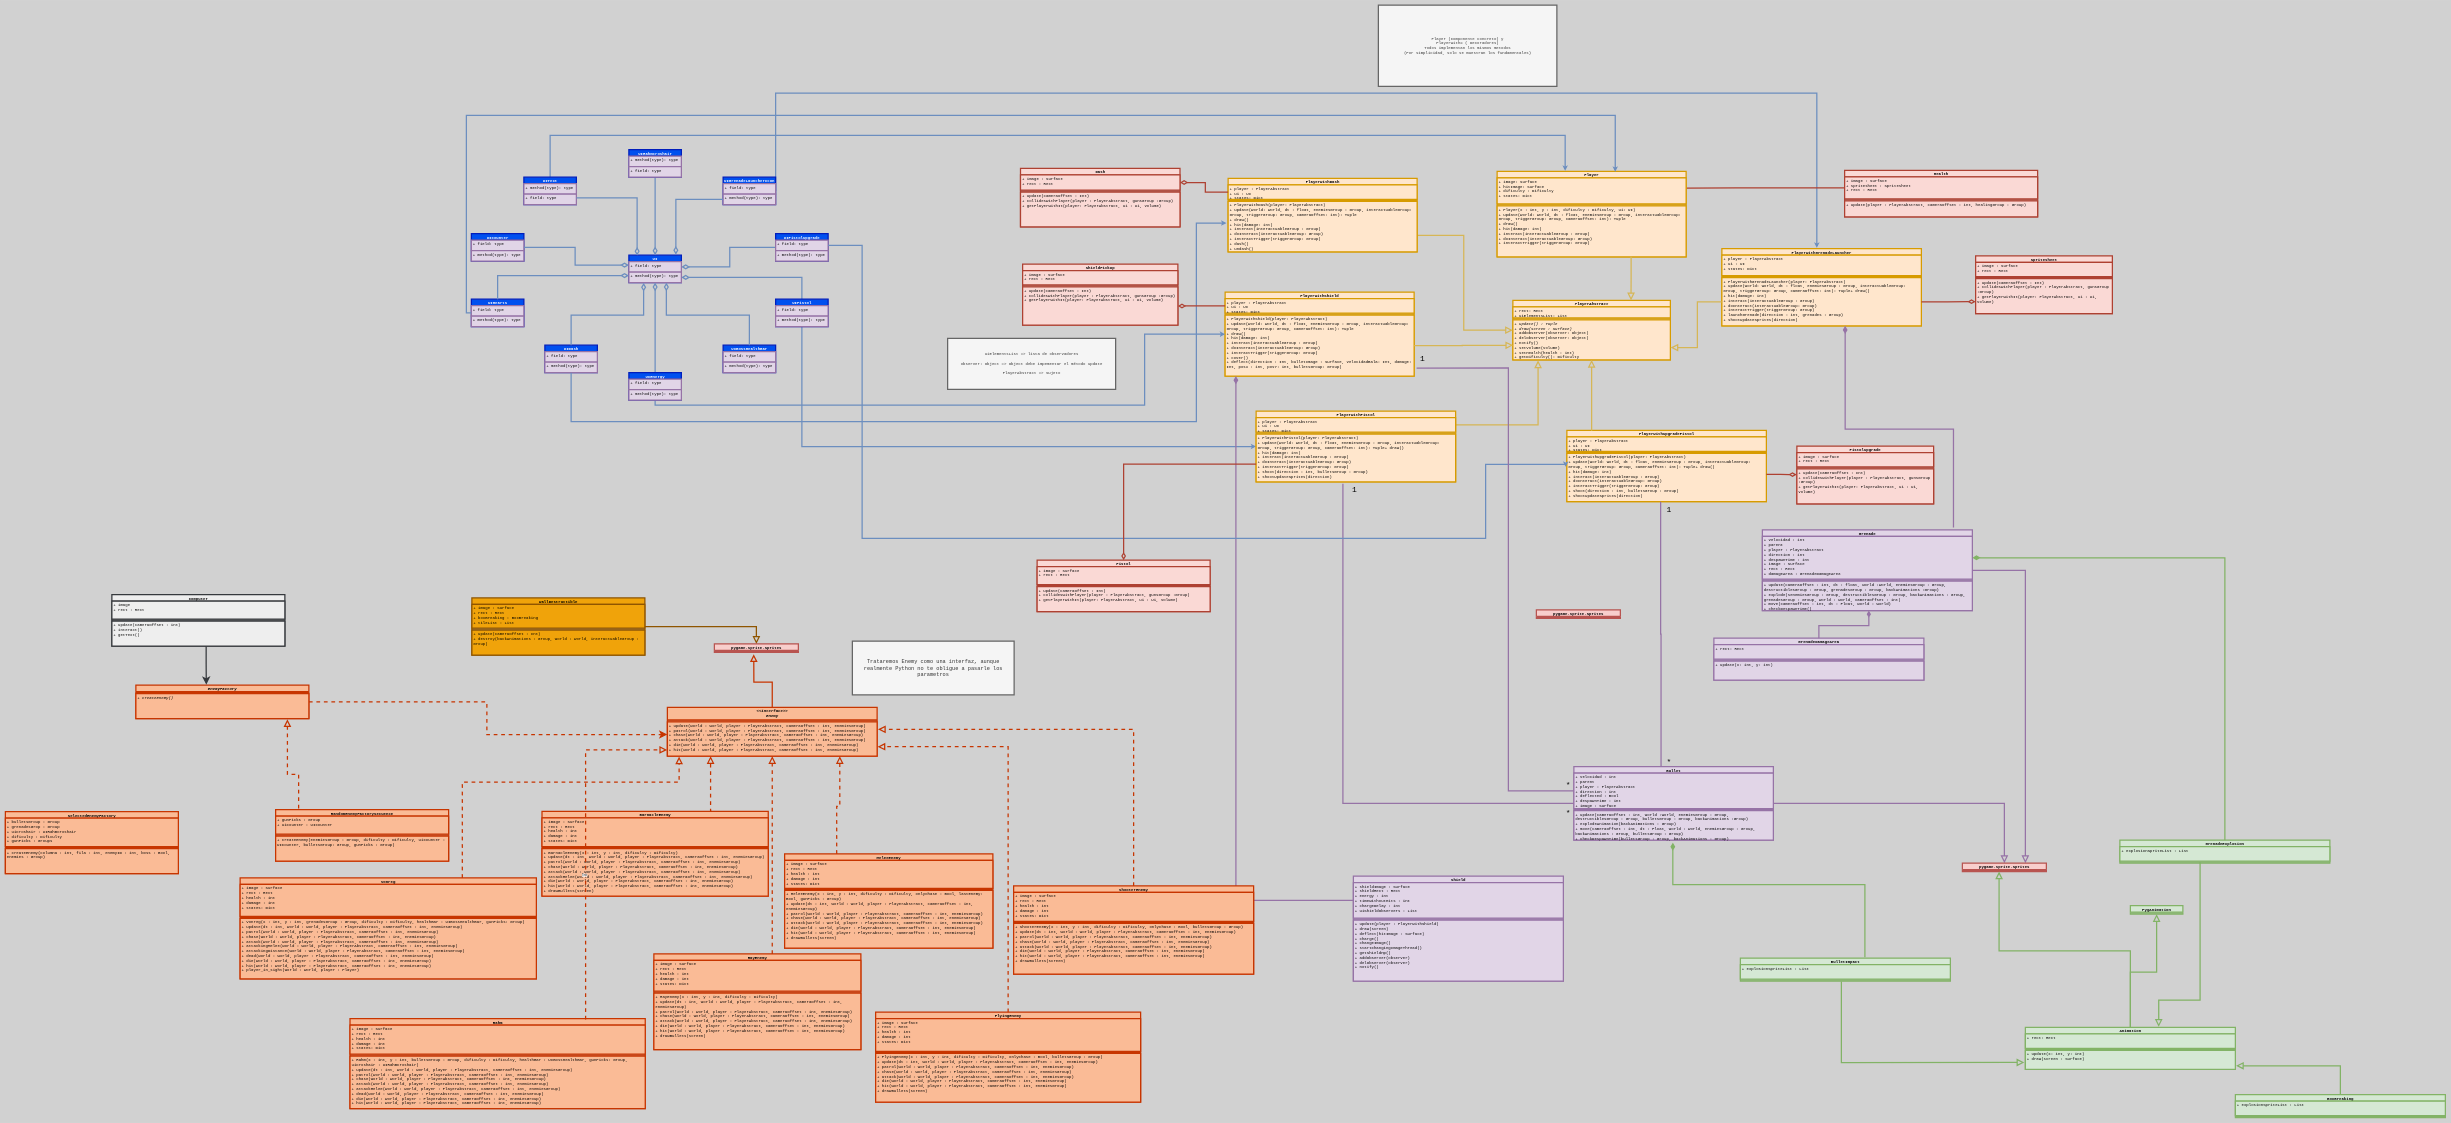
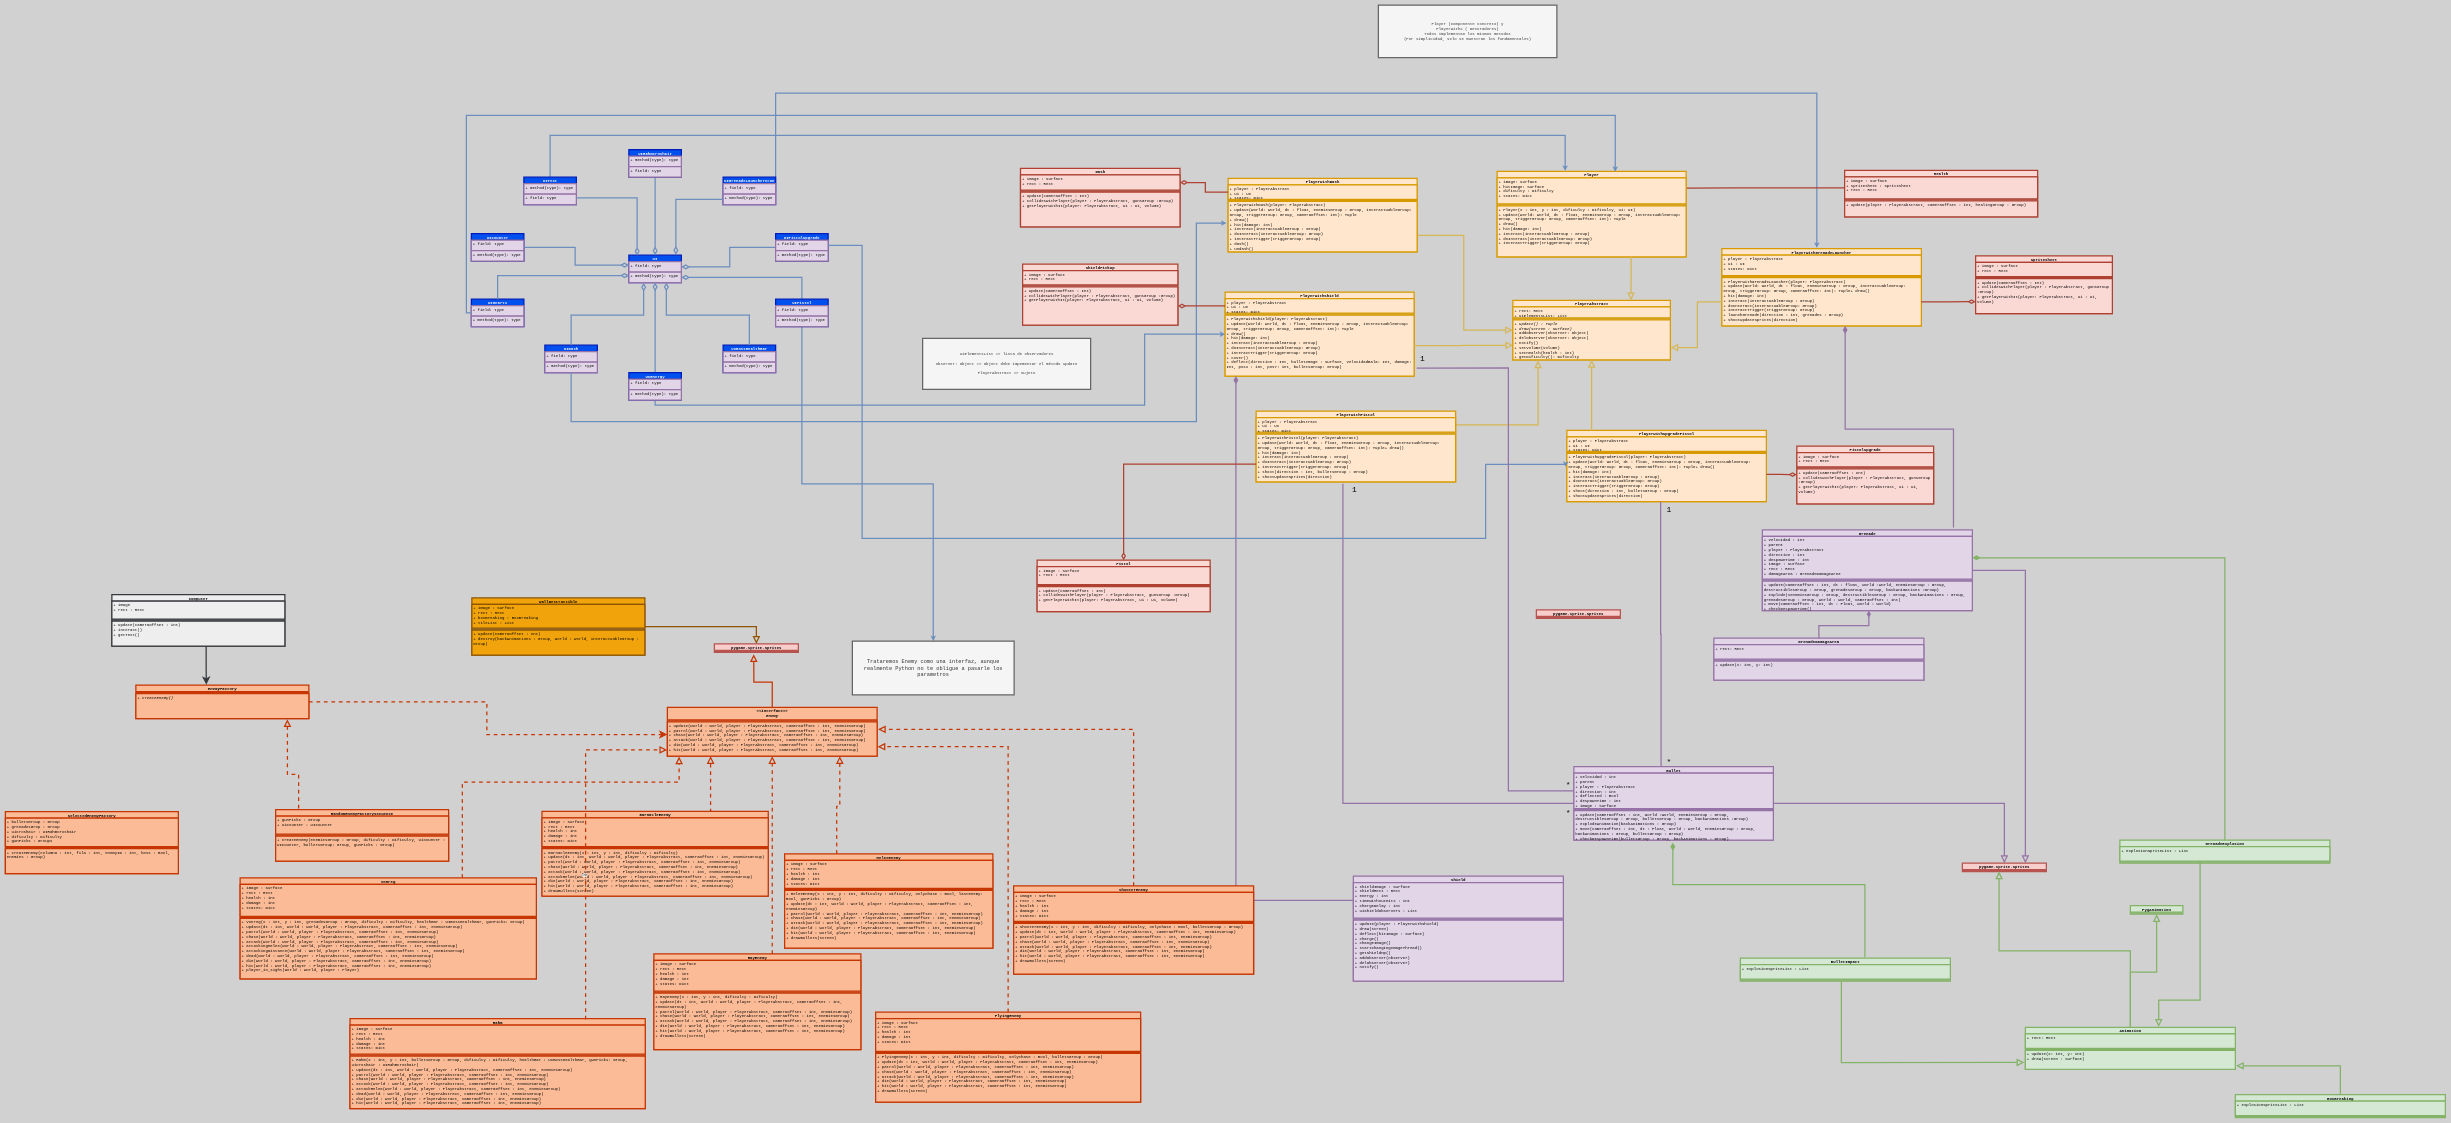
node "Player (Componente concreto) y PlayerWithX ( Decoradores) Todos implementan los mismos metodos (Por simplicidad, solo se muestran los fundamentales)": size 179x81 -> 179x53
node "uiElementsList => lista de observadores observer: Object => Object debe impementar el método update PlayerAbstract => Sujeto": moved (1031, 364) -> (1006, 364)
edge "UIPistol" -> "PlayerWithPistol": now "UIPistol" -> "Trataremos Enemy como una interfaz, aunque realmente Python no te obligue a pasarle los parametros"
